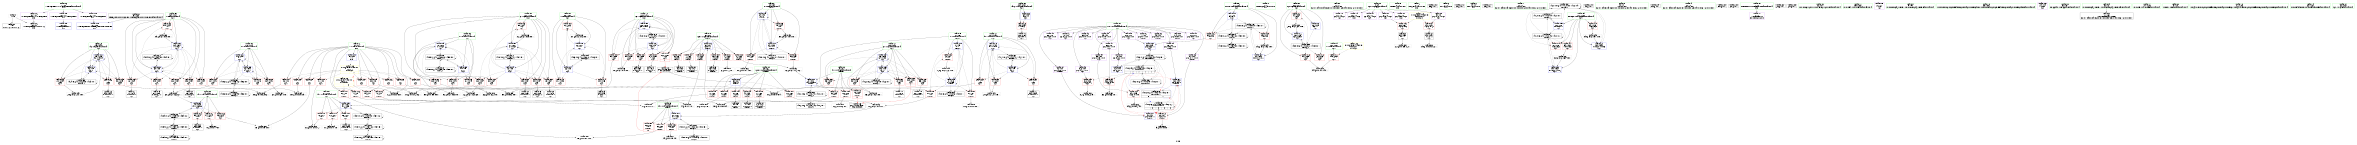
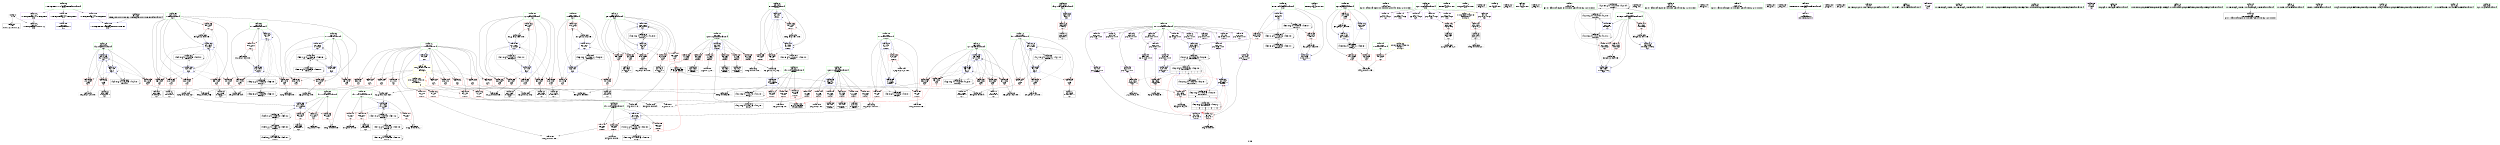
node "NodeID: 46": added
node "NodeID: 292": added
node "NodeID: 294": removed
